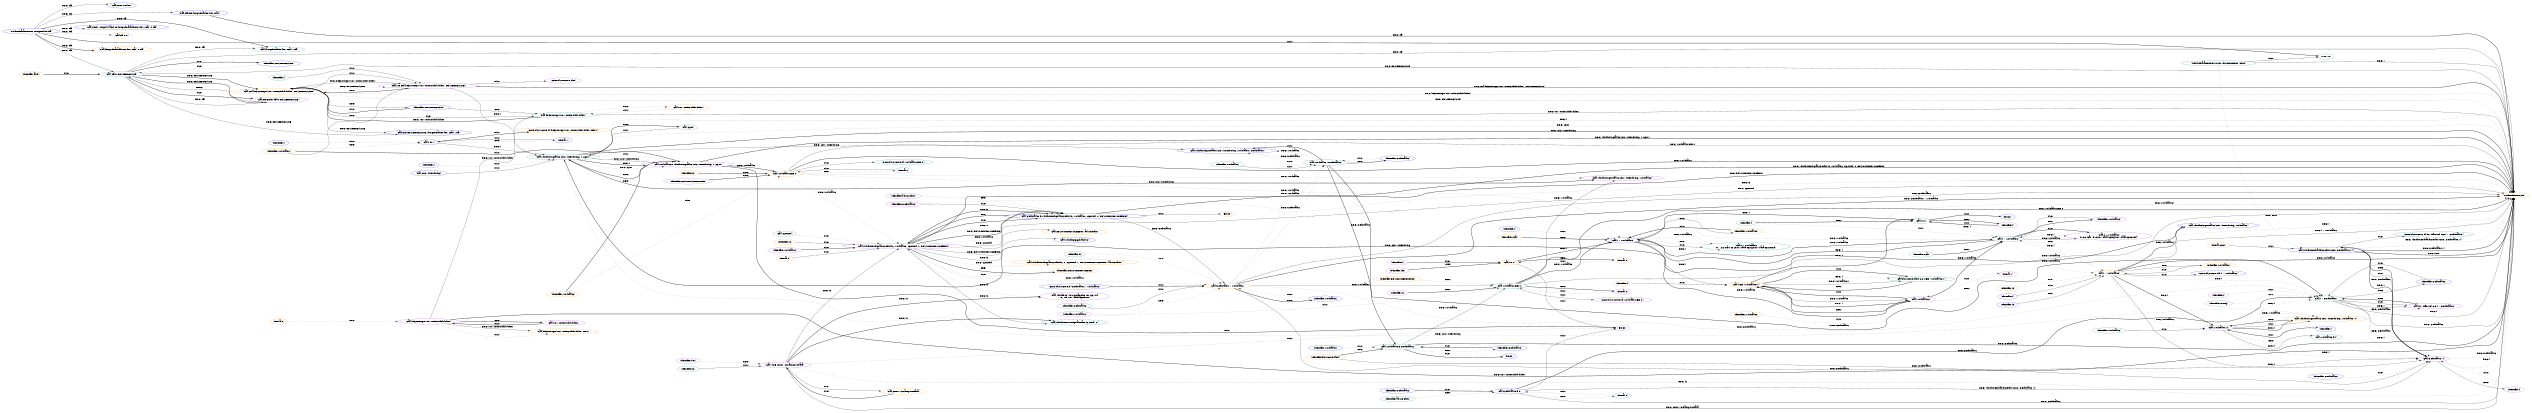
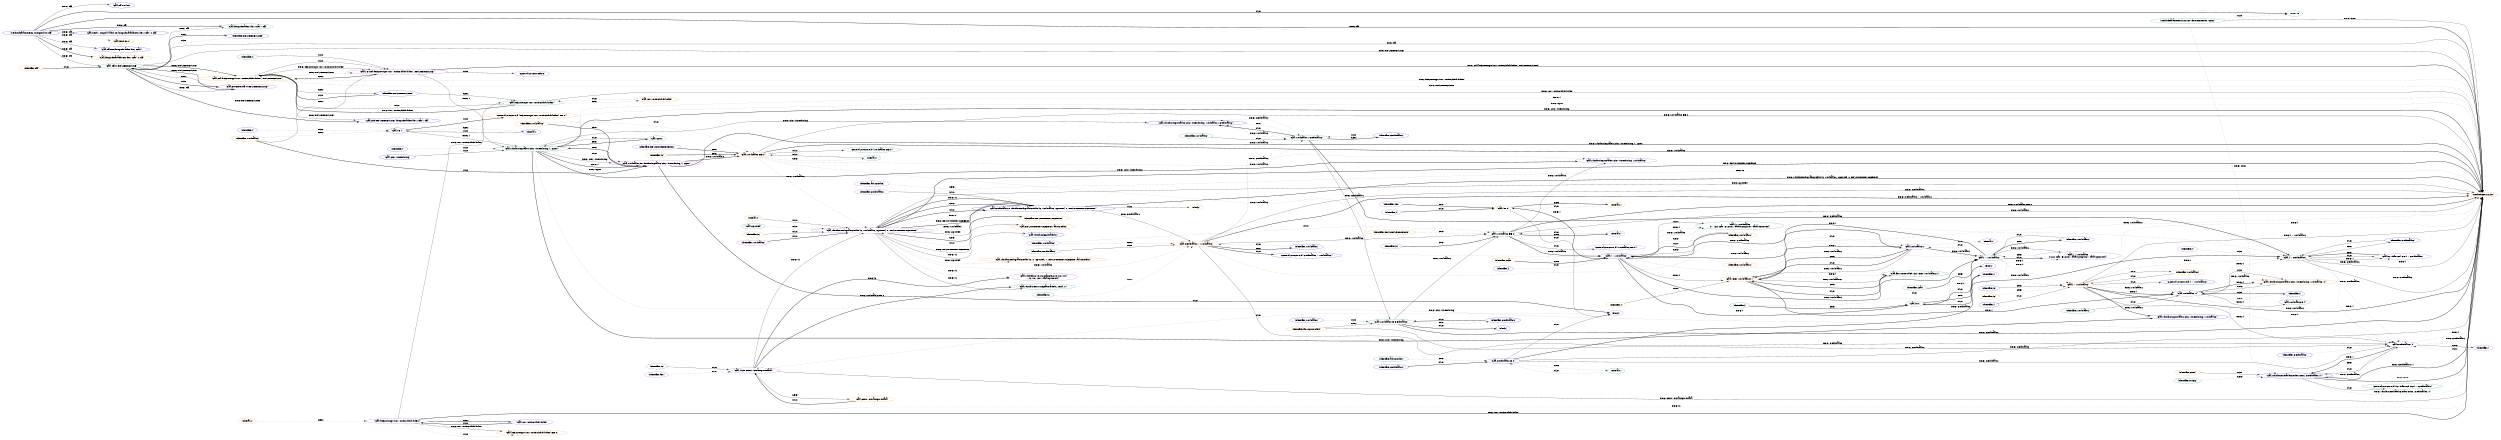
node "(Call,conn += len)": label "(Call,conn += len)" -> "(Call,off += len)"
node "(Call,off = 0)": label "(Call,off = 0)" -> "(Call,send = 0)"
edge "(Call,off == ib_sg_dma_len(dev, scat))" -> "(MethodReturn,int)": now "(MethodParameterIn,unsigned int off)" -> "(MethodReturn,int)"
edge "(MethodParameterIn,struct rds_connection *conn)" -> "1000118": style solid -> dotted
edge "(MethodParameterIn,struct rds_connection *conn)" -> "(MethodReturn,int)": label "DDG: 1" -> "DDG: conn"
node "(Identifier,addr)": label "(Identifier,addr)" -> "(Identifier,off)"
edge "(Call,BUG_ON(off % RDS_FRAG_SIZE))" -> "(Call,off % RDS_FRAG_SIZE)": label "FRAG: " -> "CFG: "
edge "(Call,off % RDS_FRAG_SIZE)" -> "(Call,min(RDS_FRAG_SIZE, ib_sg_dma_len(dev, scat) - off))": style solid -> bold
node "(Literal,conn)": label "(Literal,conn)" -> "(Identifier,conn)"
edge "(Call,work_alloc - credit_alloc)" -> "(Call,work_alloc = credit_alloc)": style bold -> solid
edge "(Identifier,len)" -> "(Call,i = 0)": label "SIZE: " -> "CFG: "
edge "(Call,i == (work_alloc-1))" -> "(Call,i++)": now "(Call,i == (work_alloc-1))" -> "(Call,work_alloc - i)"
node "(Identifier,RDS_MAX_ADV_FRAG)": label "(Identifier,RDS_MAX_ADV_FRAG)" -> "(Identifier,RDS_MAX_ADV_CREDIT)"
edge "(Call,rds_ib_send_add_credits(conn, credit_alloc - i))" -> "(Call,credit_alloc - i)": style bold -> dotted
edge "(ControlStructure,if (credit_alloc < work_alloc))" -> "(Call,credit_alloc < work_alloc)": reversed
edge "(Identifier,nr_sig)" -> "(Call,i < credit_alloc)": now "(Identifier,nr_sig)" -> "(Call,rds_ib_send_add_credits(conn, credit_alloc - i))"
edge "(Call,*ic = conn->c_transport_data)" -> "(Call,rds_ib_set_wr_signal_state(ic, send, 0))": label "DDG: ic" -> "DDG: work_alloc == 0"
edge "(Call,rds_ib_ring_unalloc(&ic->i_send_ring, work_alloc - i))" -> "(Call,work_alloc - i)": style bold -> solid
edge "(Call,work_alloc - credit_alloc)" -> "(Call,i < credit_alloc)": label "SIZE: credit_alloc" -> "DDG: credit_alloc"
edge "(Call,rds_ib_ring_unalloc(&ic->i_send_ring, work_alloc - i))" -> "(Call,rds_ib_ring_alloc(&ic->i_send_ring, i, &pos))": reversed
edge "(Identifier,flow_controlled)" -> "(Call,work_alloc = credit_alloc)": style bold -> solid
edge "(Call,credit_alloc = 0)" -> "(Call,credit_alloc - i)": label "DDG: rds_ib_send_add_credits(conn, credit_alloc - i)" -> "DDG: credit_alloc"
